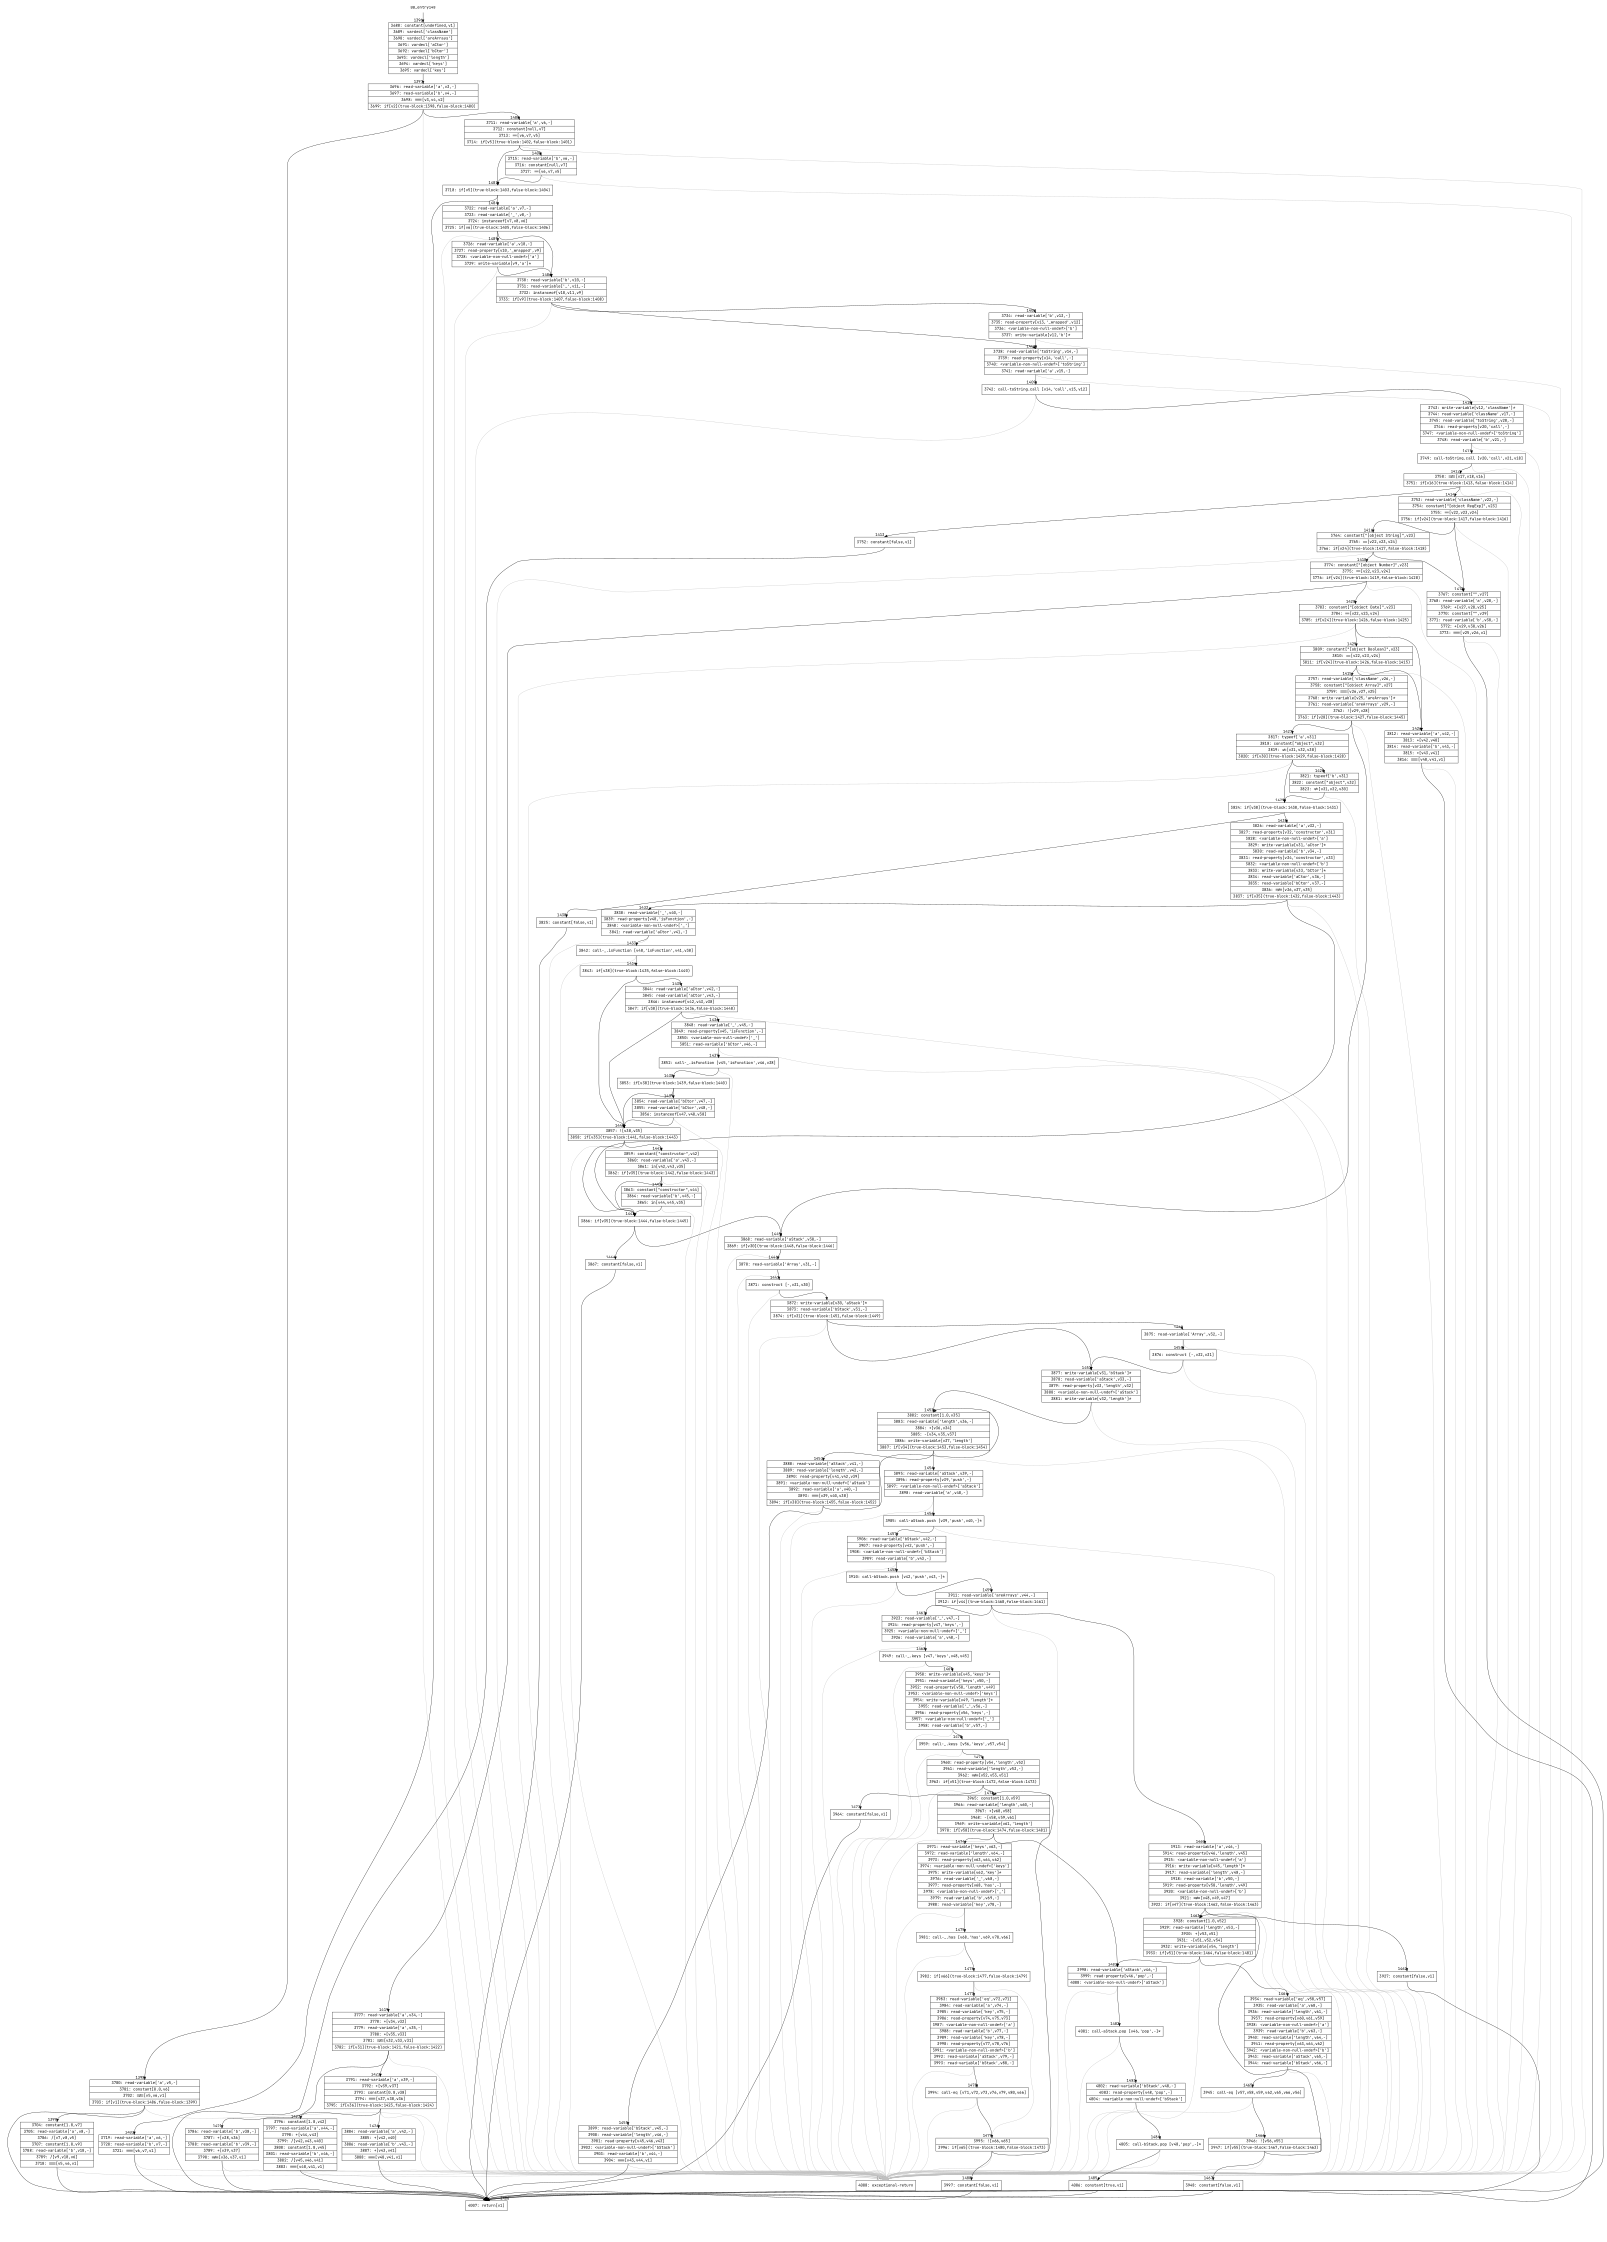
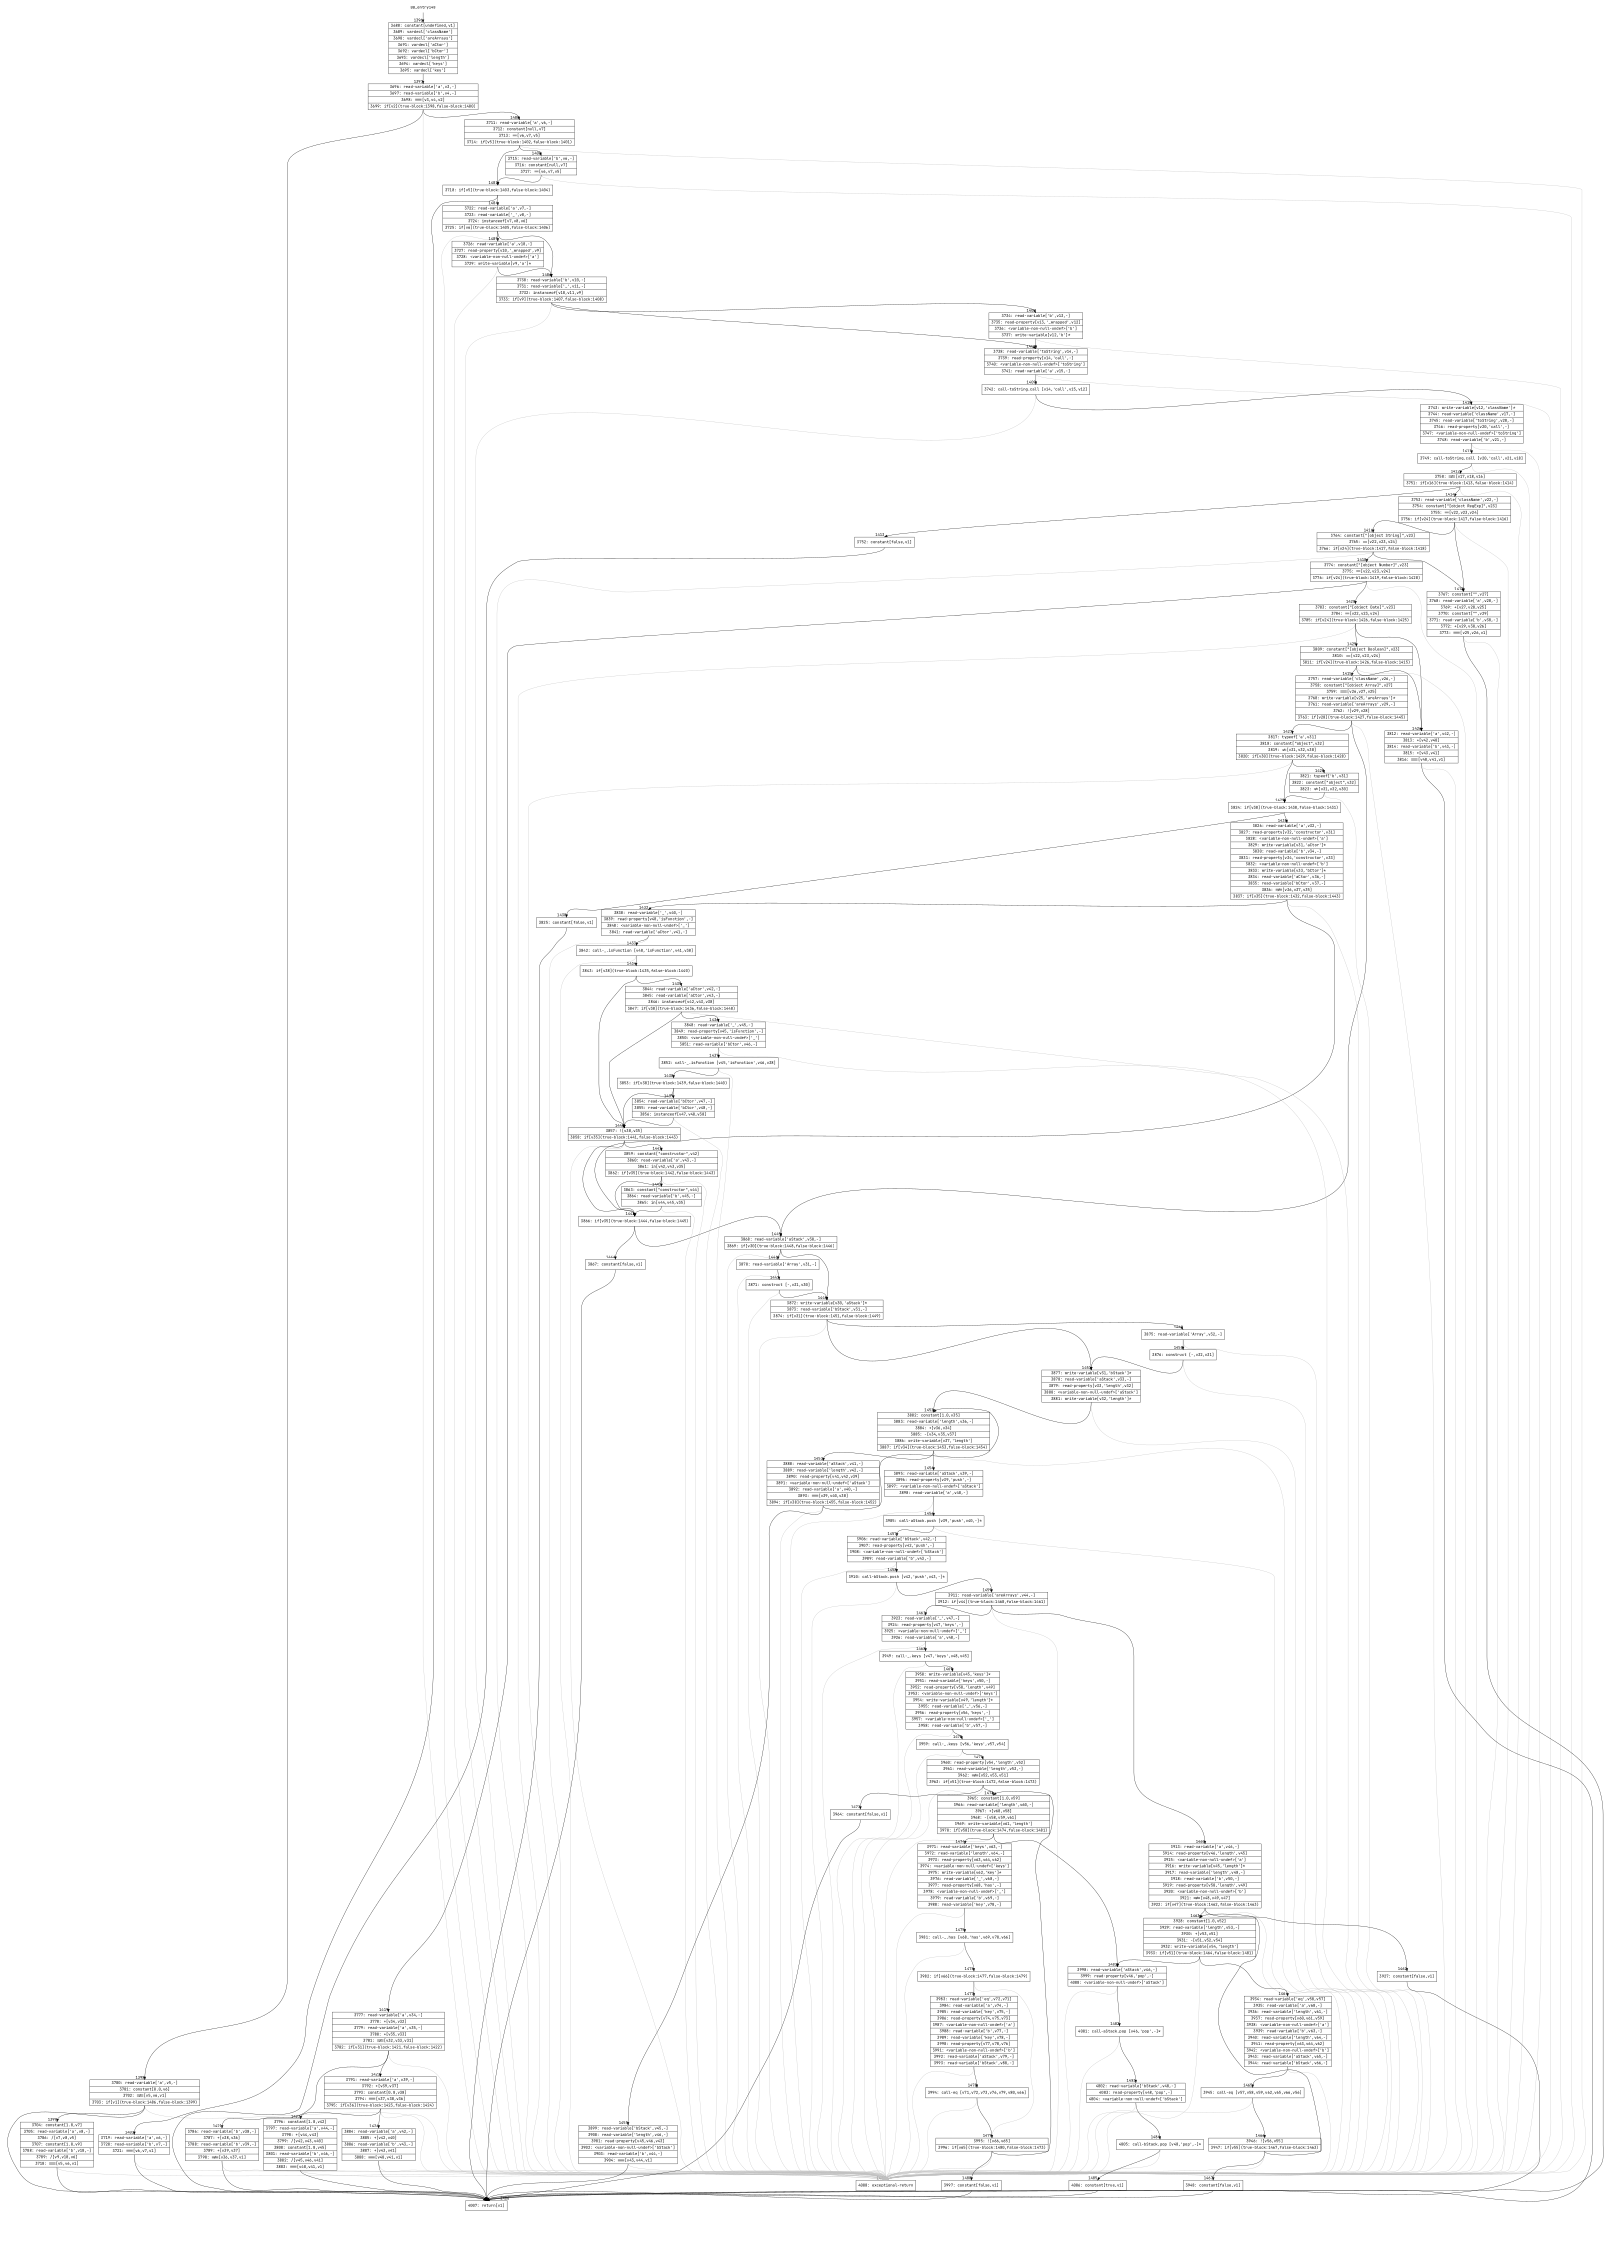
edge "3868: read-variable['aStack',v30,-]" -> "3872: write-variable[v30,'aStack']*": added
